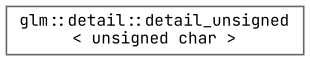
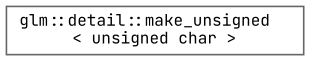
node "glm::detail::detail_unsigned < unsigned char >": label "glm::detail::detail_unsigned < unsigned char >" -> "glm::detail::make_unsigned < unsigned char >"
